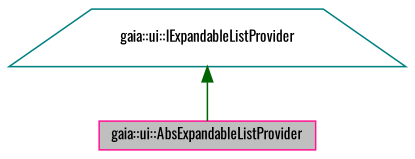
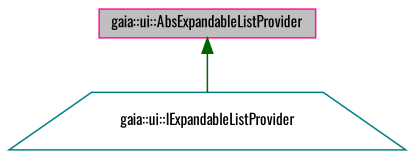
edge "gaia::ui::AbsExpandableListProvider" -> "gaia::ui::IExpandableListProvider": reversed
